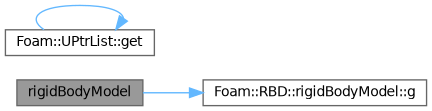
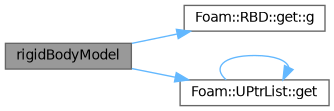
edge "rigidBodyModel" -> "Foam::UPtrList::get": added
node "Foam::RBD::rigidBodyModel::g": label "Foam::RBD::rigidBodyModel::g" -> "Foam::RBD::get::g"
